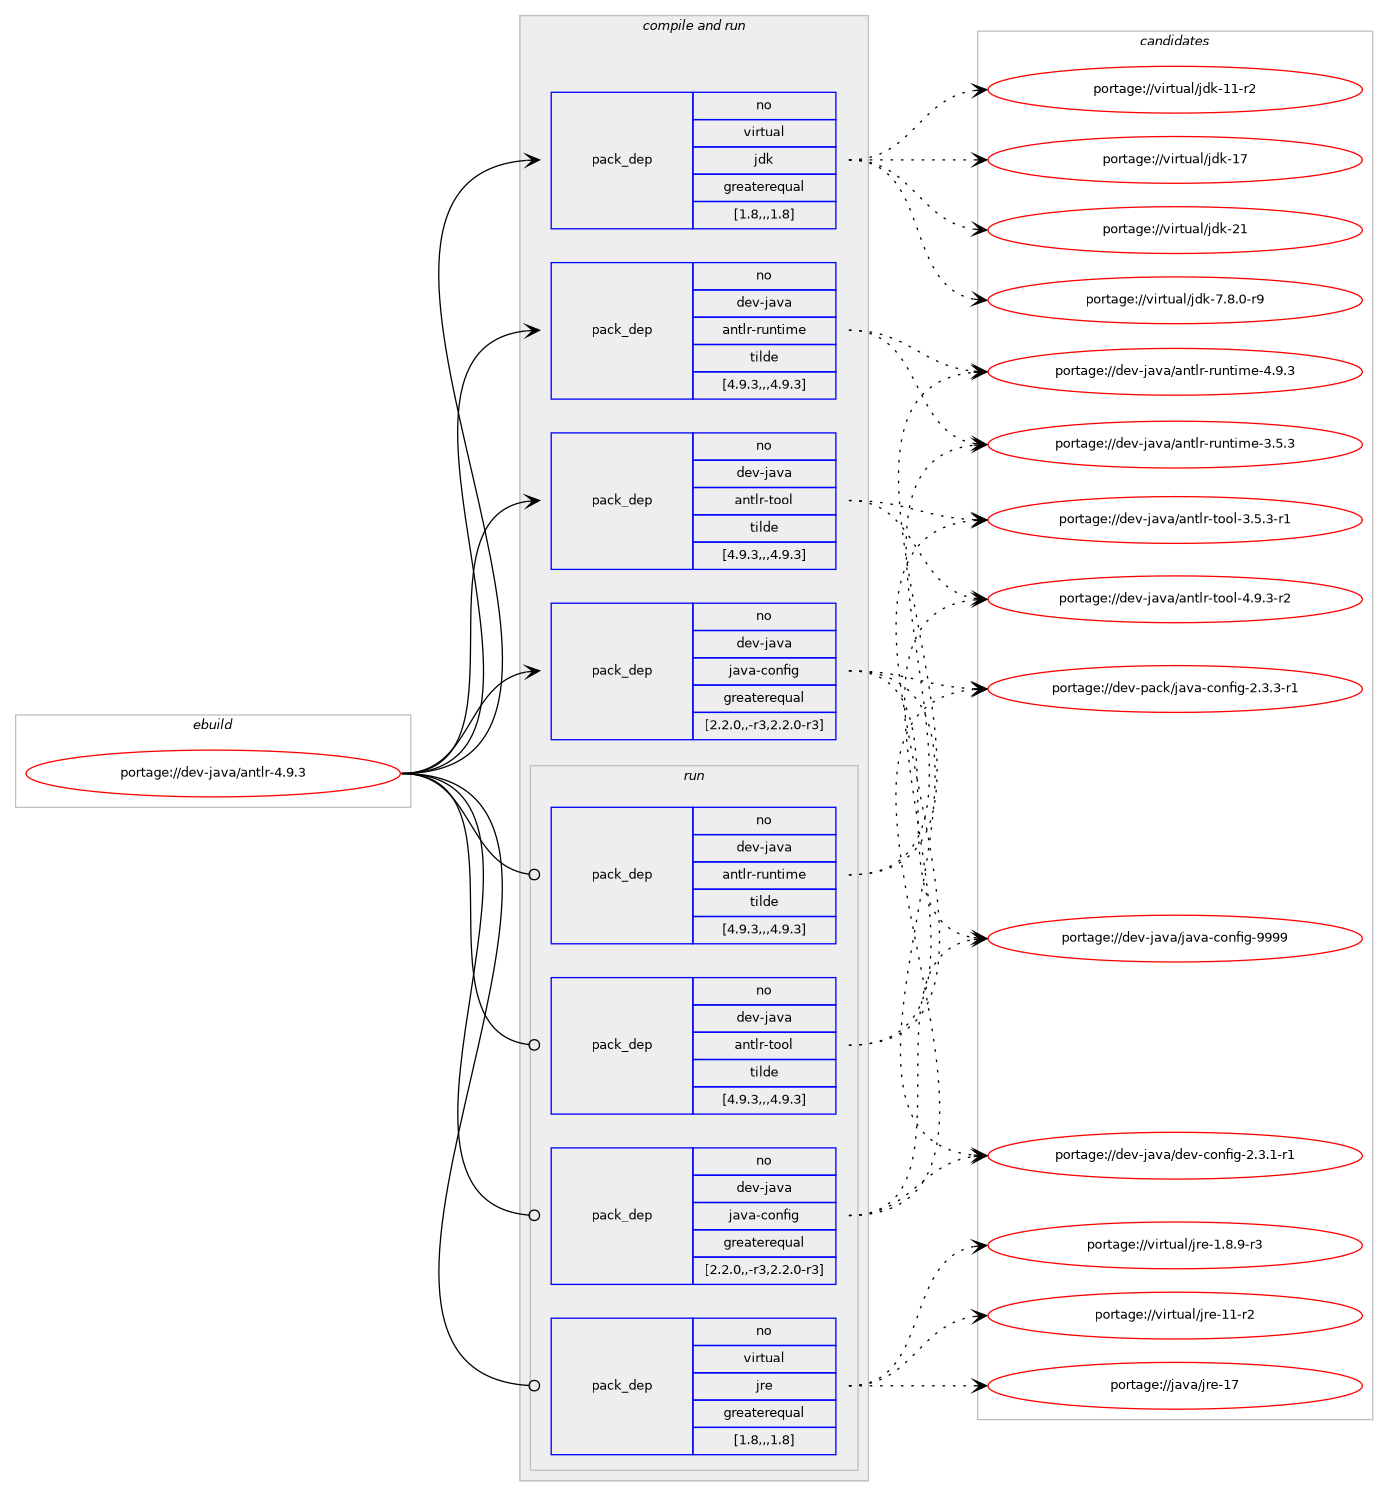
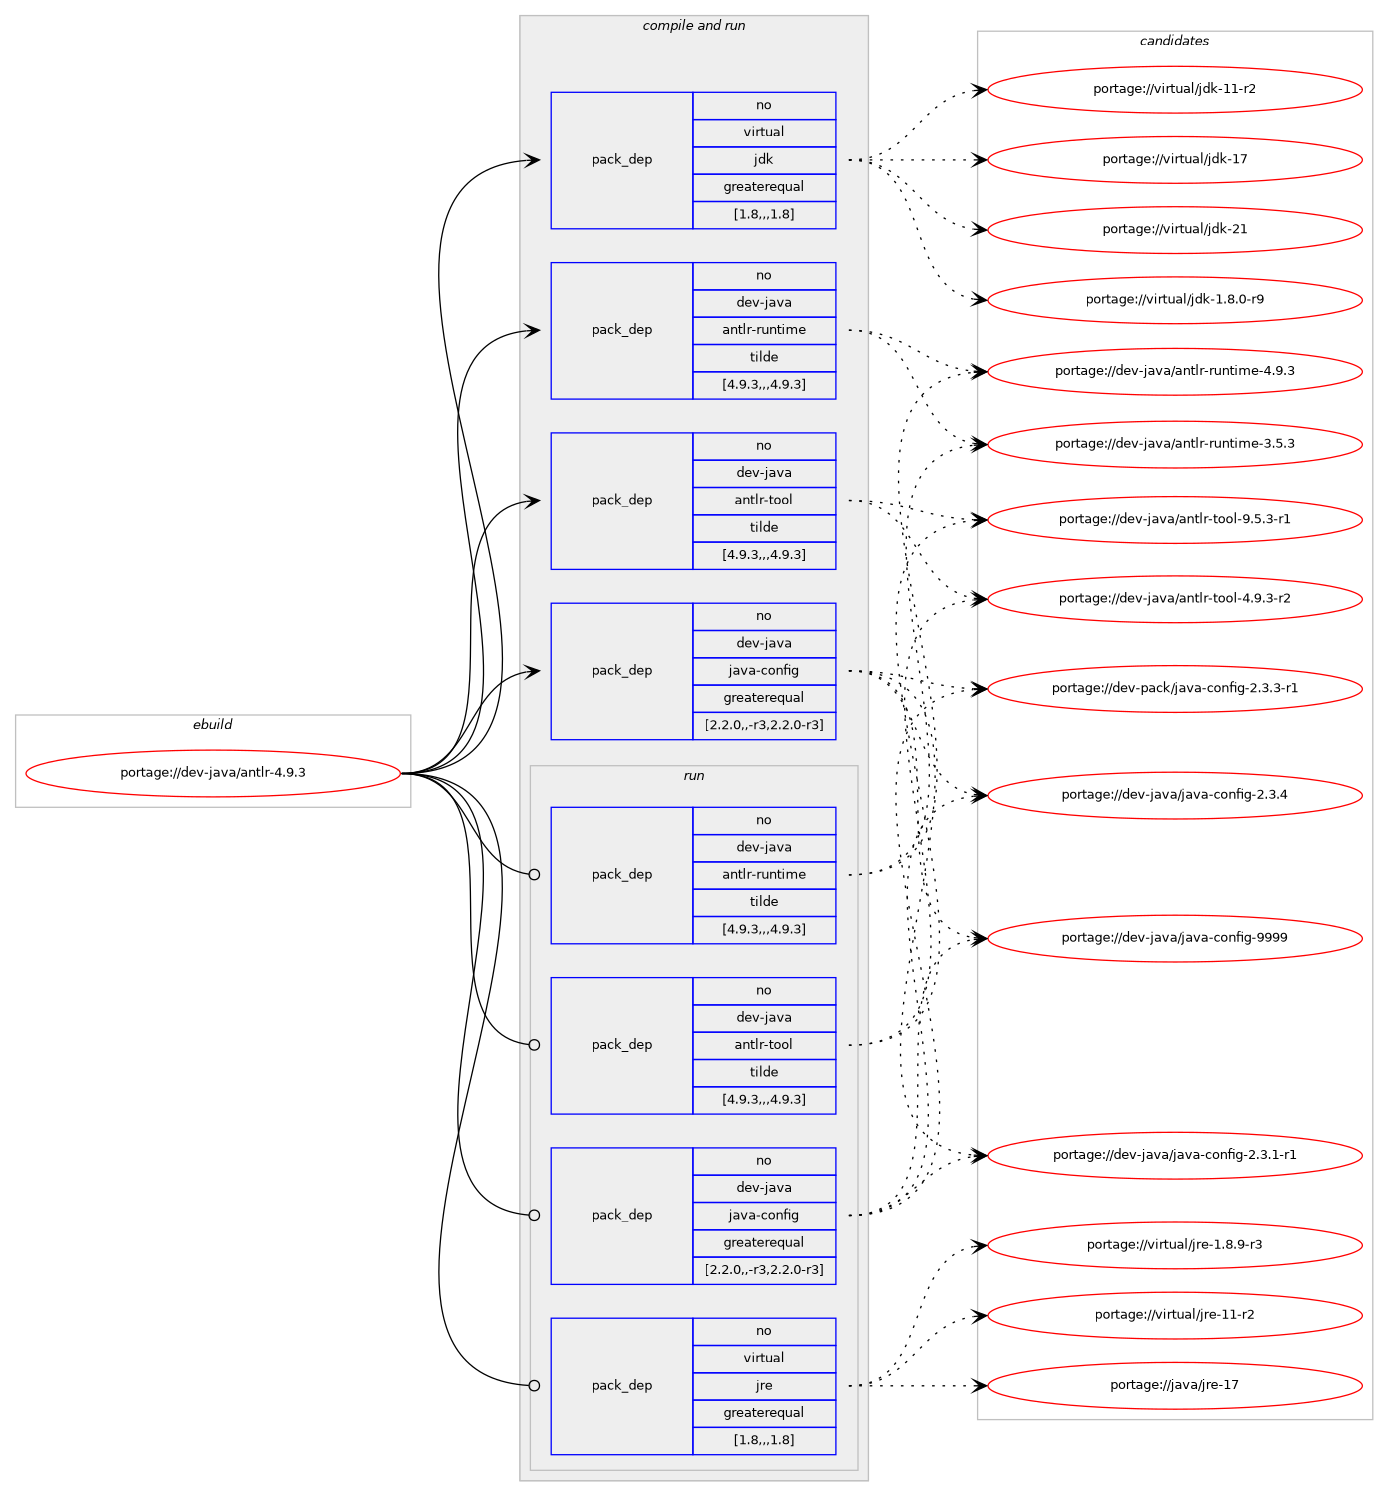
node "portage://virtual/jdk-7.8.0-r9": label "portage://virtual/jdk-7.8.0-r9" -> "portage://virtual/jdk-1.8.0-r9"
node "portage://dev-java/antlr-tool-3.5.3-r1": label "portage://dev-java/antlr-tool-3.5.3-r1" -> "portage://dev-java/antlr-tool-9.5.3-r1"
node "portage://dev-java/java-config-2.3.4": added
node "portage://dev-java/dev-config-2.3.1-r1": label "portage://dev-java/dev-config-2.3.1-r1" -> "portage://dev-java/java-config-2.3.1-r1"
